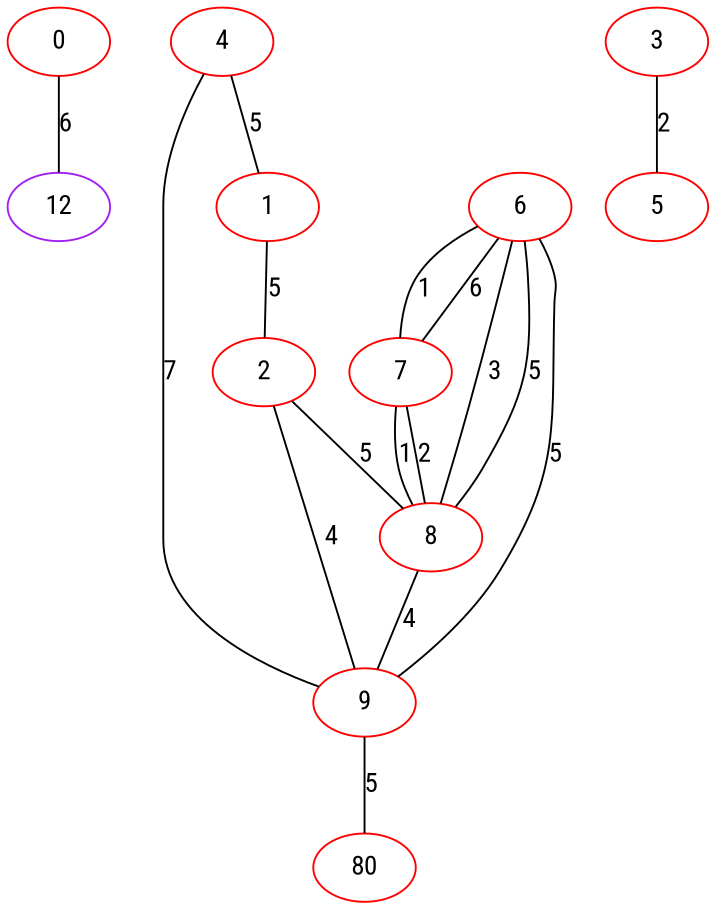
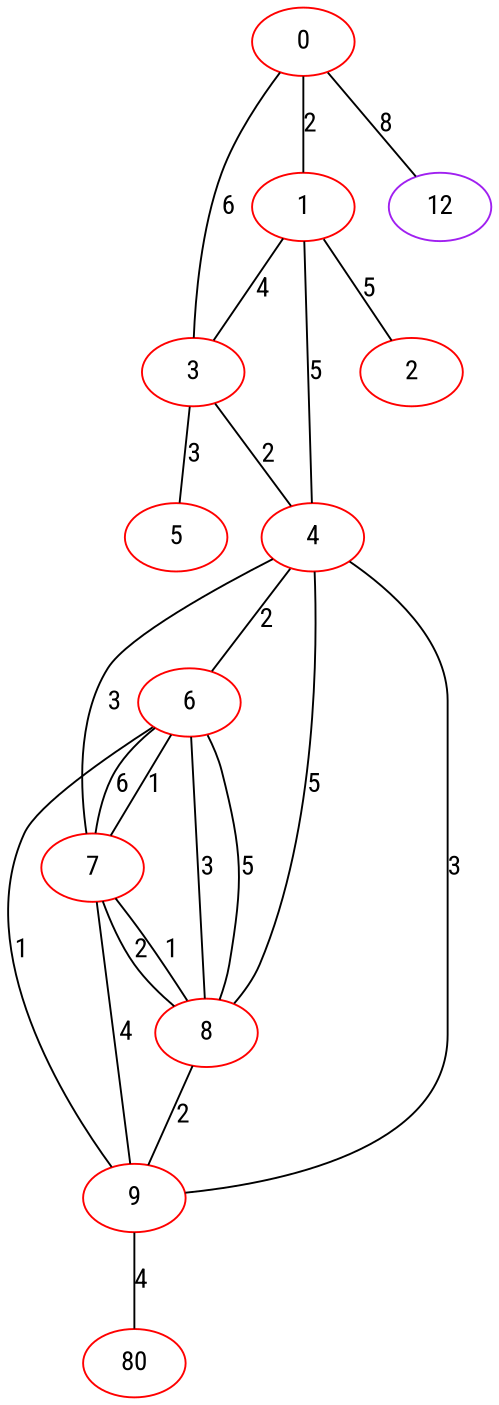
edge "0" -- "12": label "6" -> "8"
edge "0" -- "1": added, label "2"
edge "3" -- "5": label "2" -> "3"
edge "0" -- "3": added, label "6"
edge "1" -- "3": added, label "4"
edge "4" -- "9": label "7" -> "3"
edge "3" -- "4": added, label "2"
edge "2" -- "8": now "4" -- "8"
edge "6" -- "9": label "5" -> "1"
edge "2" -- "9": now "7" -- "9"
edge "4" -- "6": added, label "2"
edge "8" -- "9": label "4" -> "2"
edge "4" -- "7": added, label "3"
edge "9" -- "80": label "5" -> "4"
